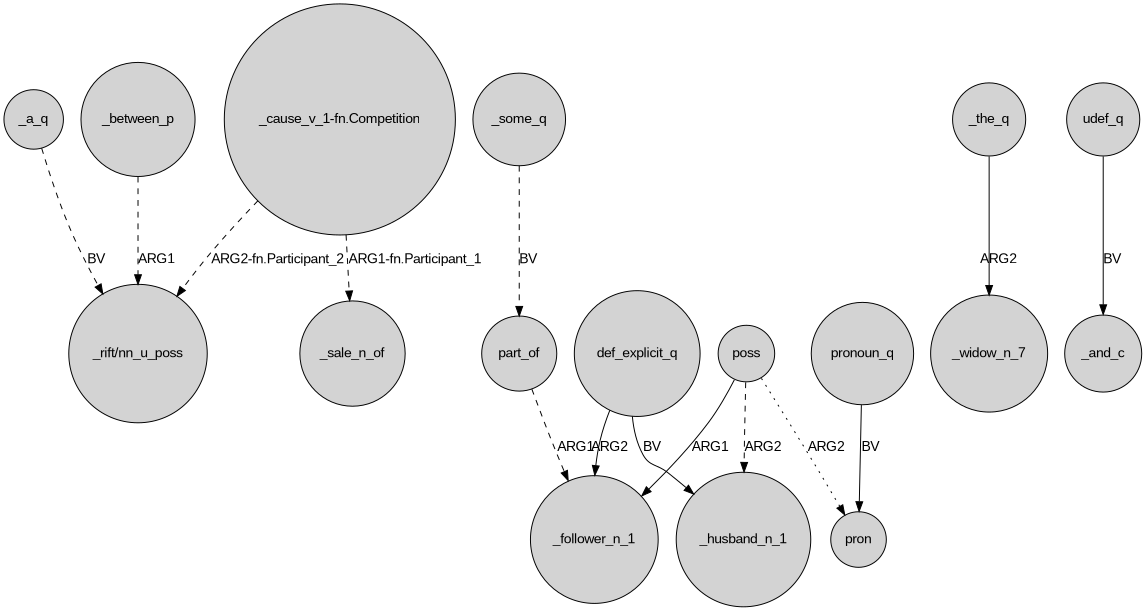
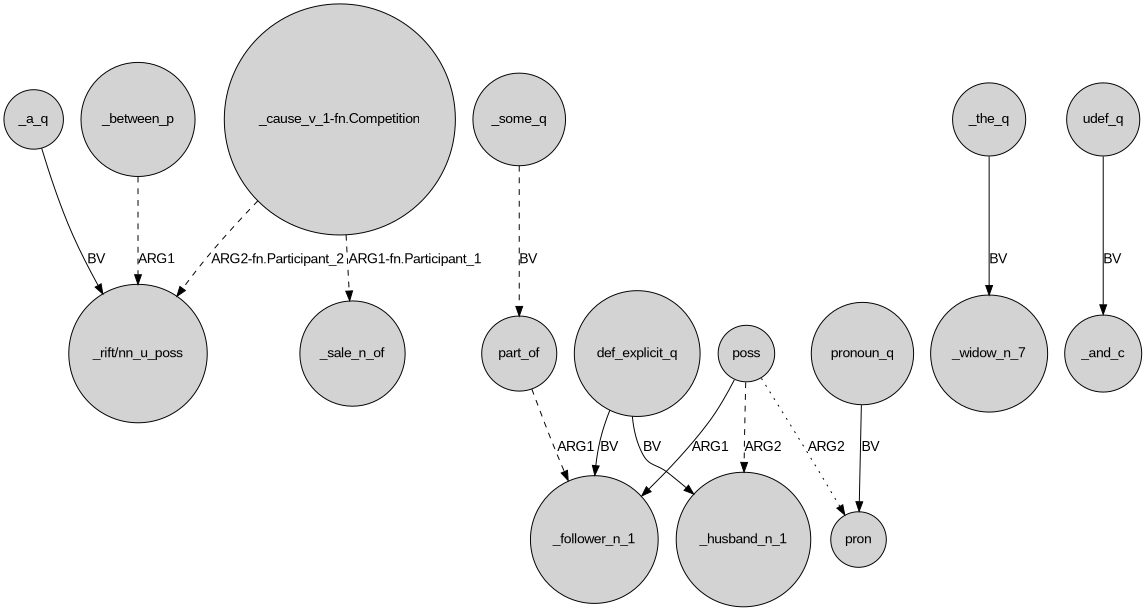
edge "_a_q" -> "_rift/nn_u_poss": style dashed -> solid
edge "_the_q" -> "_widow_n_7": label "ARG2" -> "BV"
edge "def_explicit_q" -> "_follower_n_1": label "ARG2" -> "BV"
